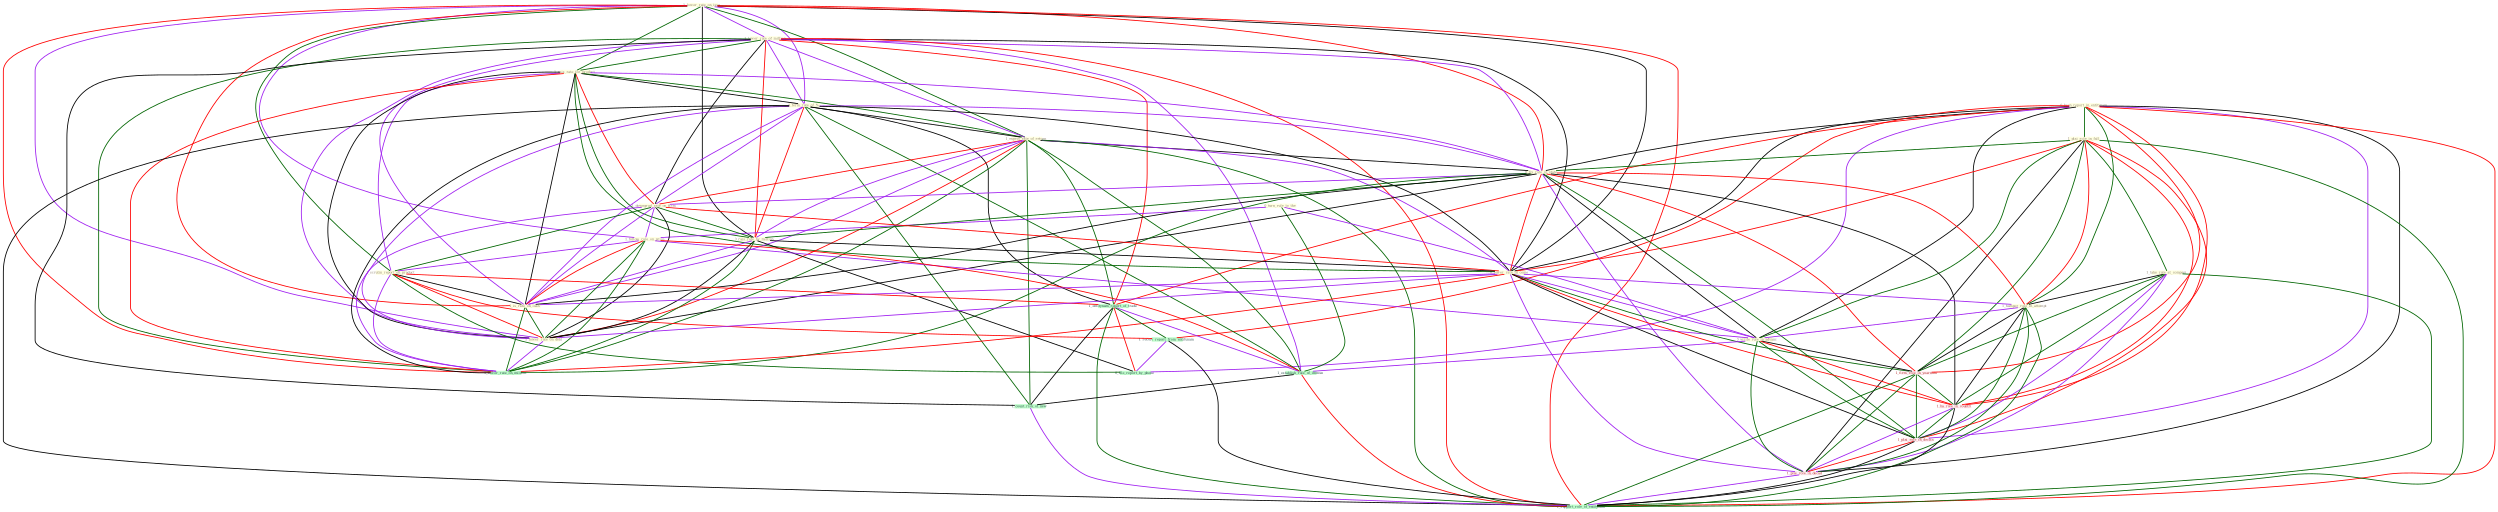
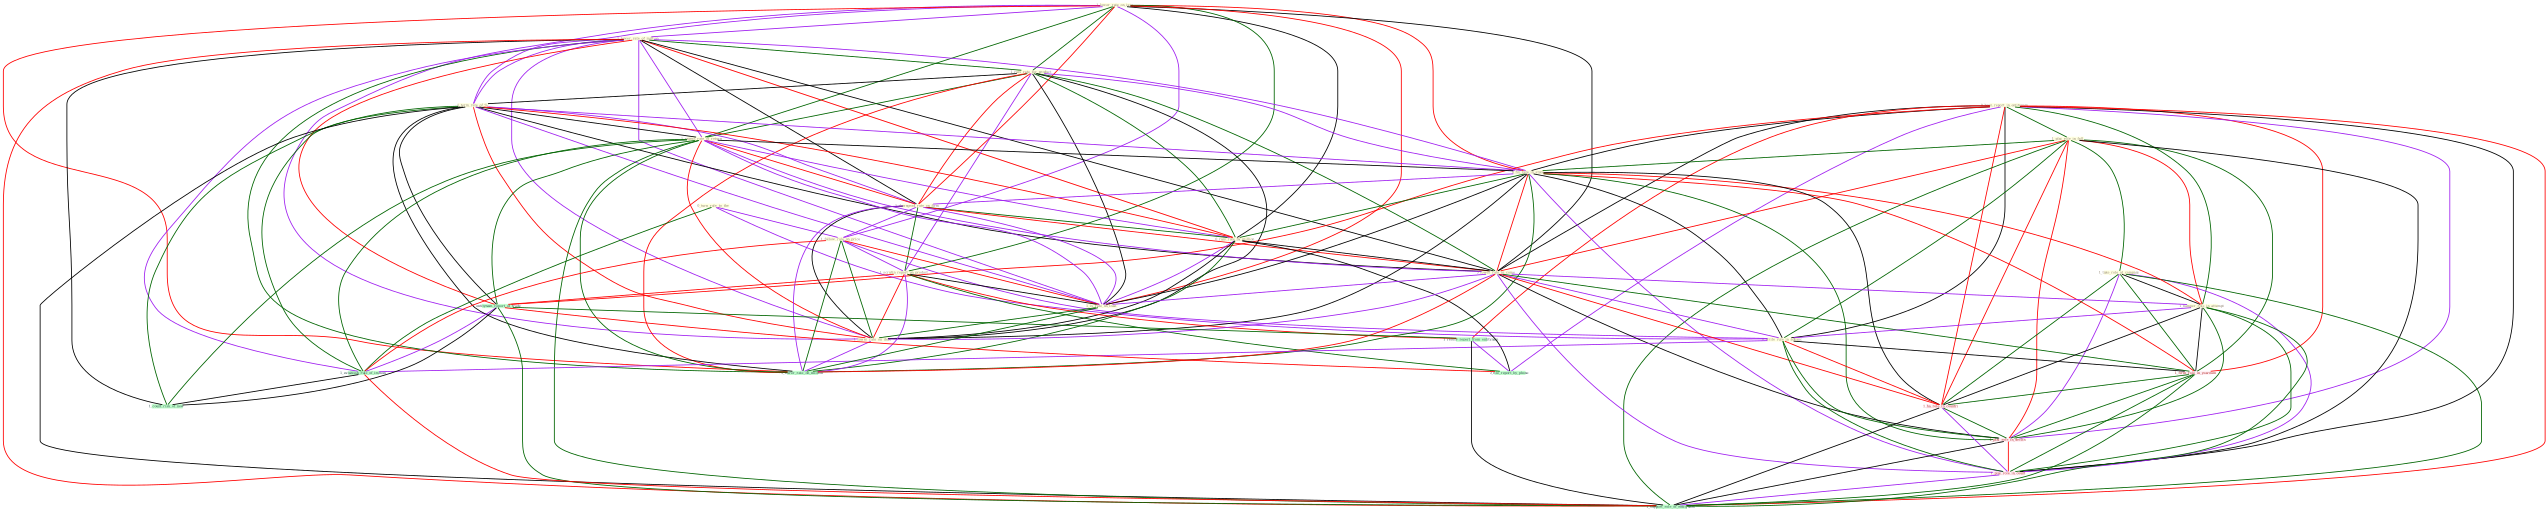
edge "1_lower_rate_on_issu" -- "1_support_role_of_entitynam": now "1_lower_rate_on_issu" -- "1_downgrad_rate_on_firm"
edge "1_term_rate_of_%" -- "1_lower_rate_on_debt": color purple -> red
node "1_plai_role_in_decad": label "1_plai_role_in_decad" -> "1_plai_role_in_count"
edge "1_count_risk_of_new" -- "1_support_role_of_entitynam": removed
